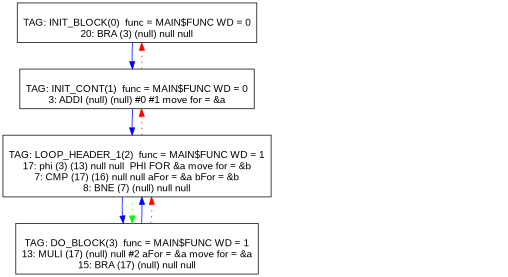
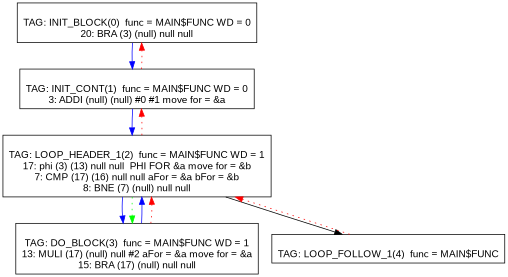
node "TAG: LOOP_FOLLOW_1(4)  func = MAIN$FUNC": added
